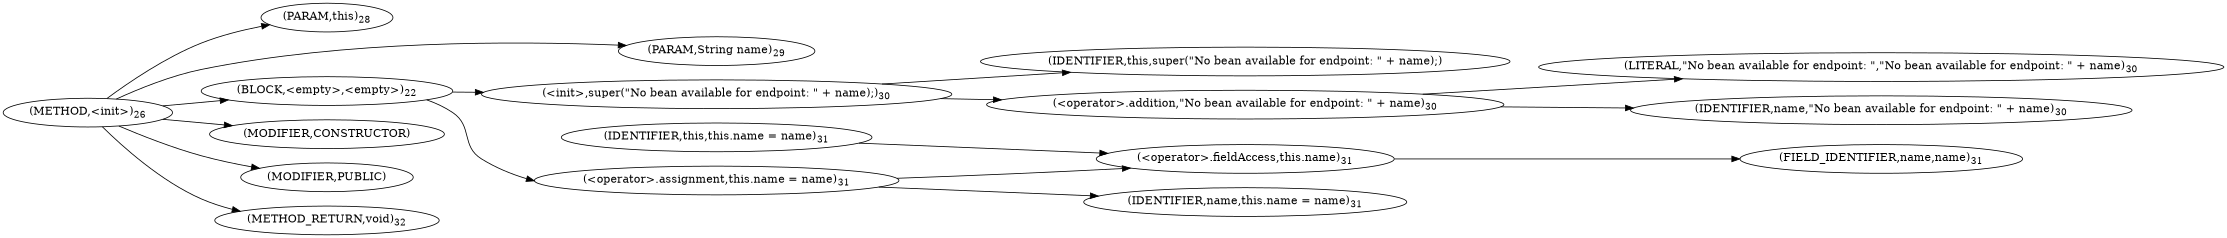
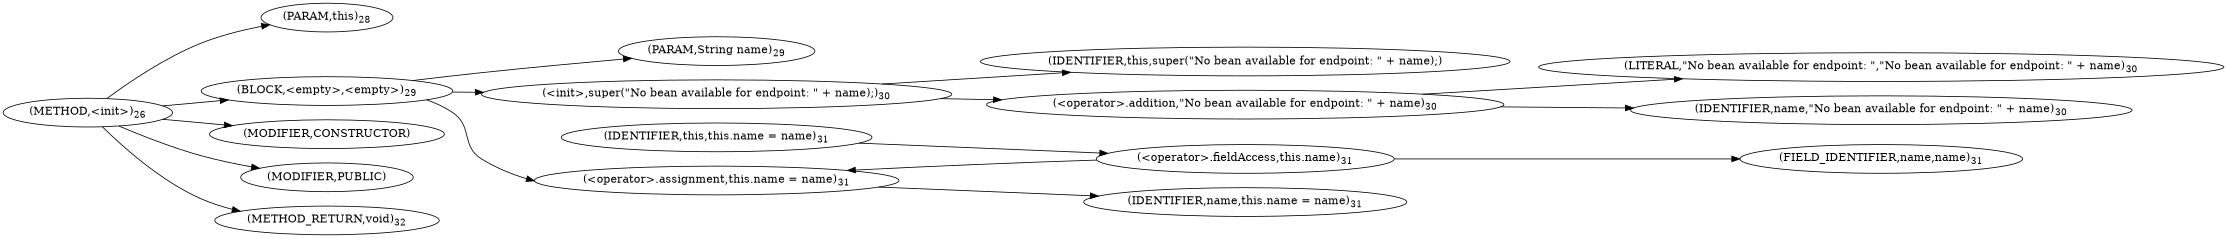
edge "(METHOD,<init>)" -> "(PARAM,String name)": now "(BLOCK,<empty>,<empty>)" -> "(PARAM,String name)"
node "(BLOCK,<empty>,<empty>)": text "22" -> "29"
edge "(<operator>.assignment,this.name = name)" -> "(<operator>.fieldAccess,this.name)": reversed
